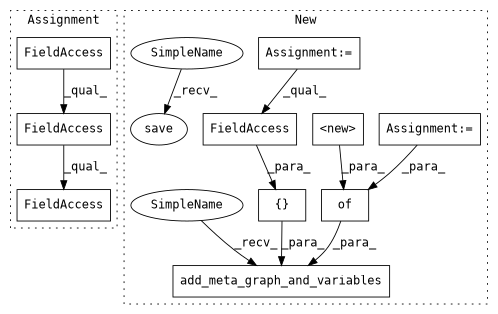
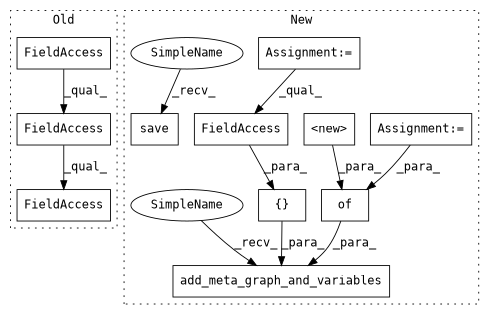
cluster "Assignment": label "Assignment" -> "Old"
node "save": shape ellipse -> box
